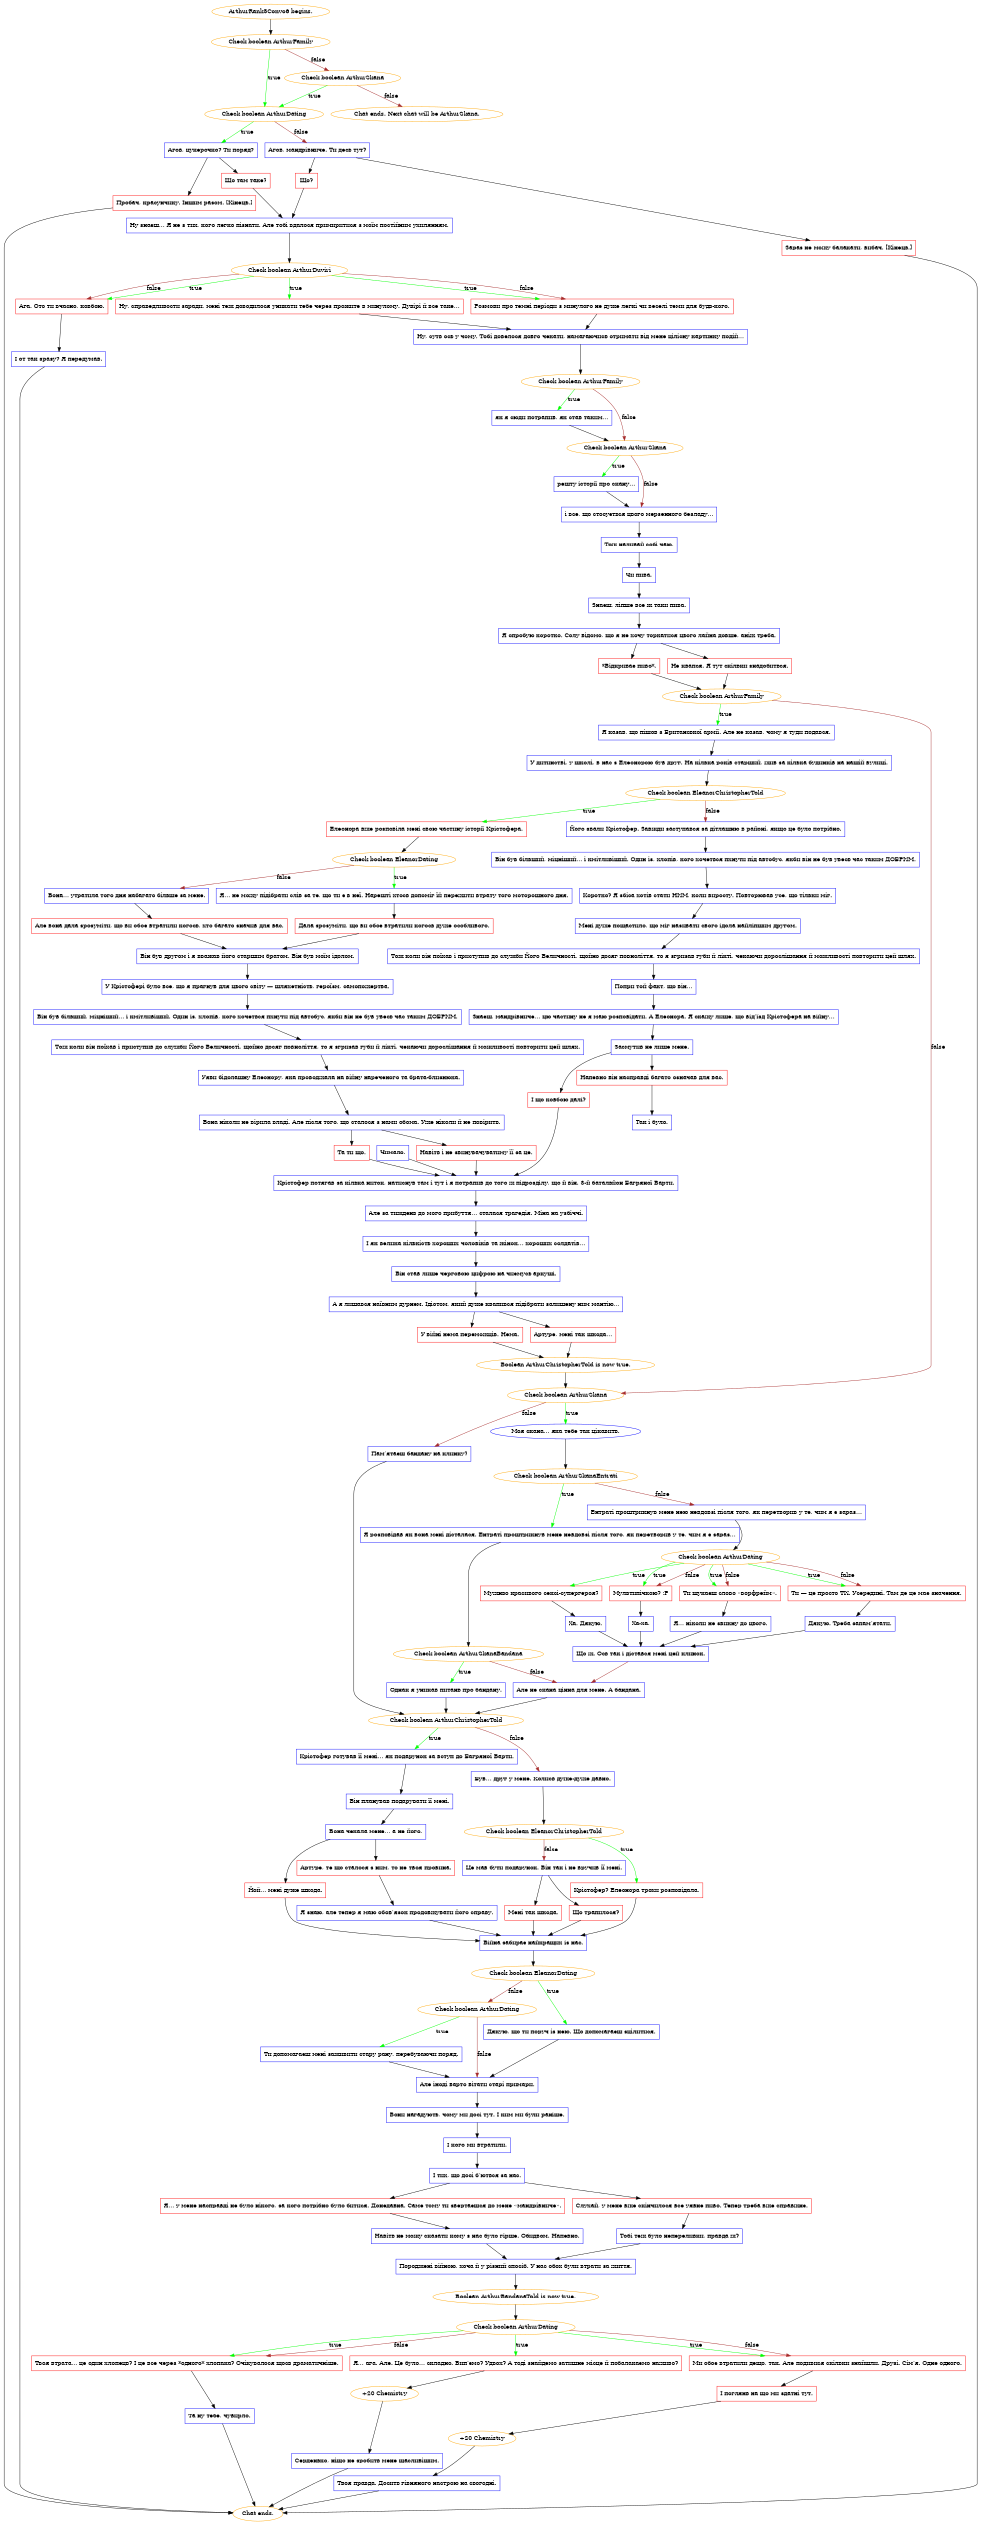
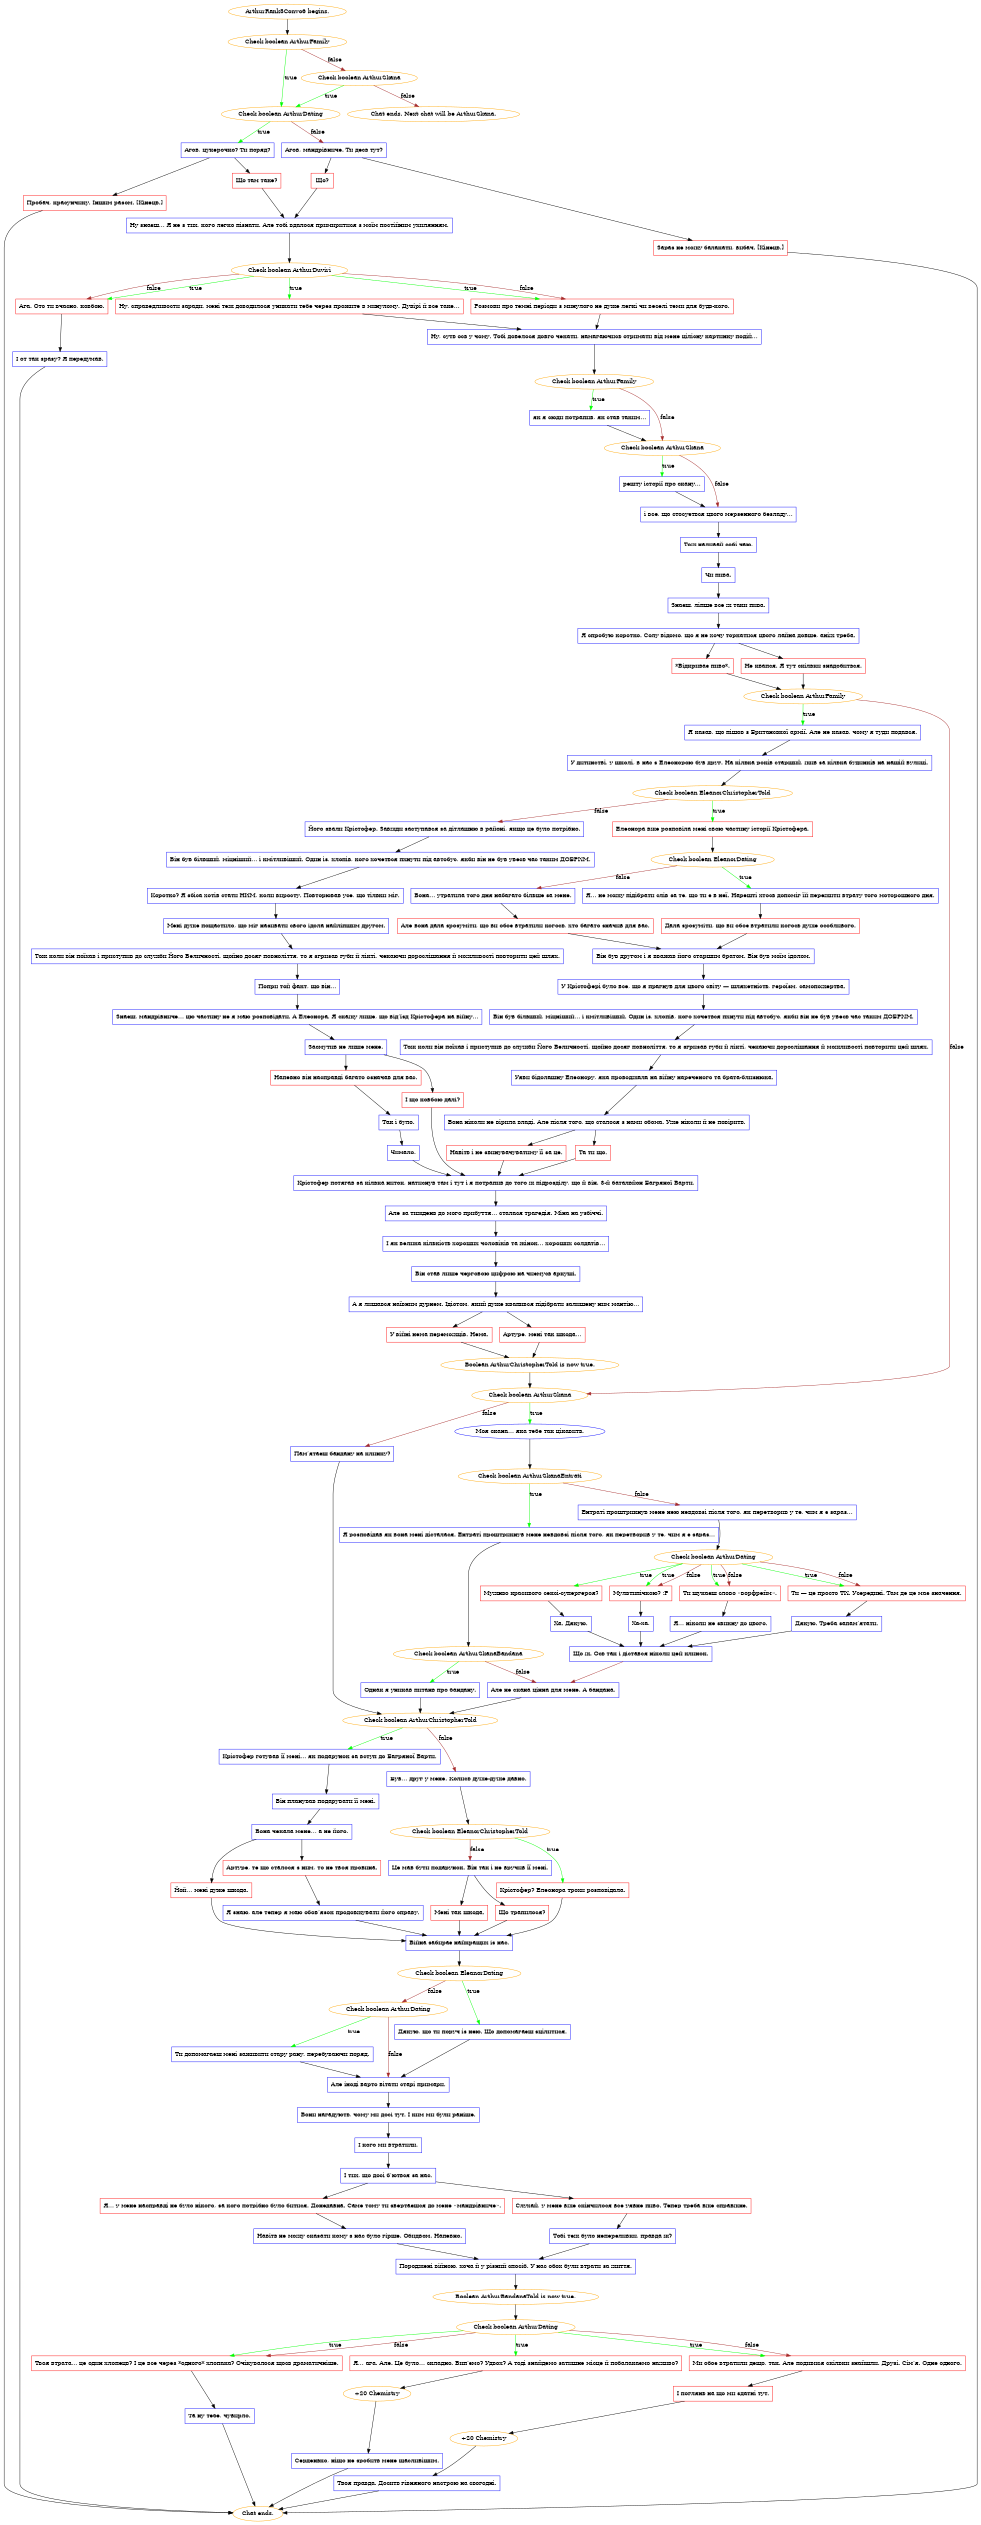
edge "Так і було." -> "Чимало.": added
node "Що ж. Ось так і дістався мені цей клинок.": label "Що ж. Ось так і дістався мені цей клинок." -> "Що ж. Ось так і дістався ніколи цей клинок."
